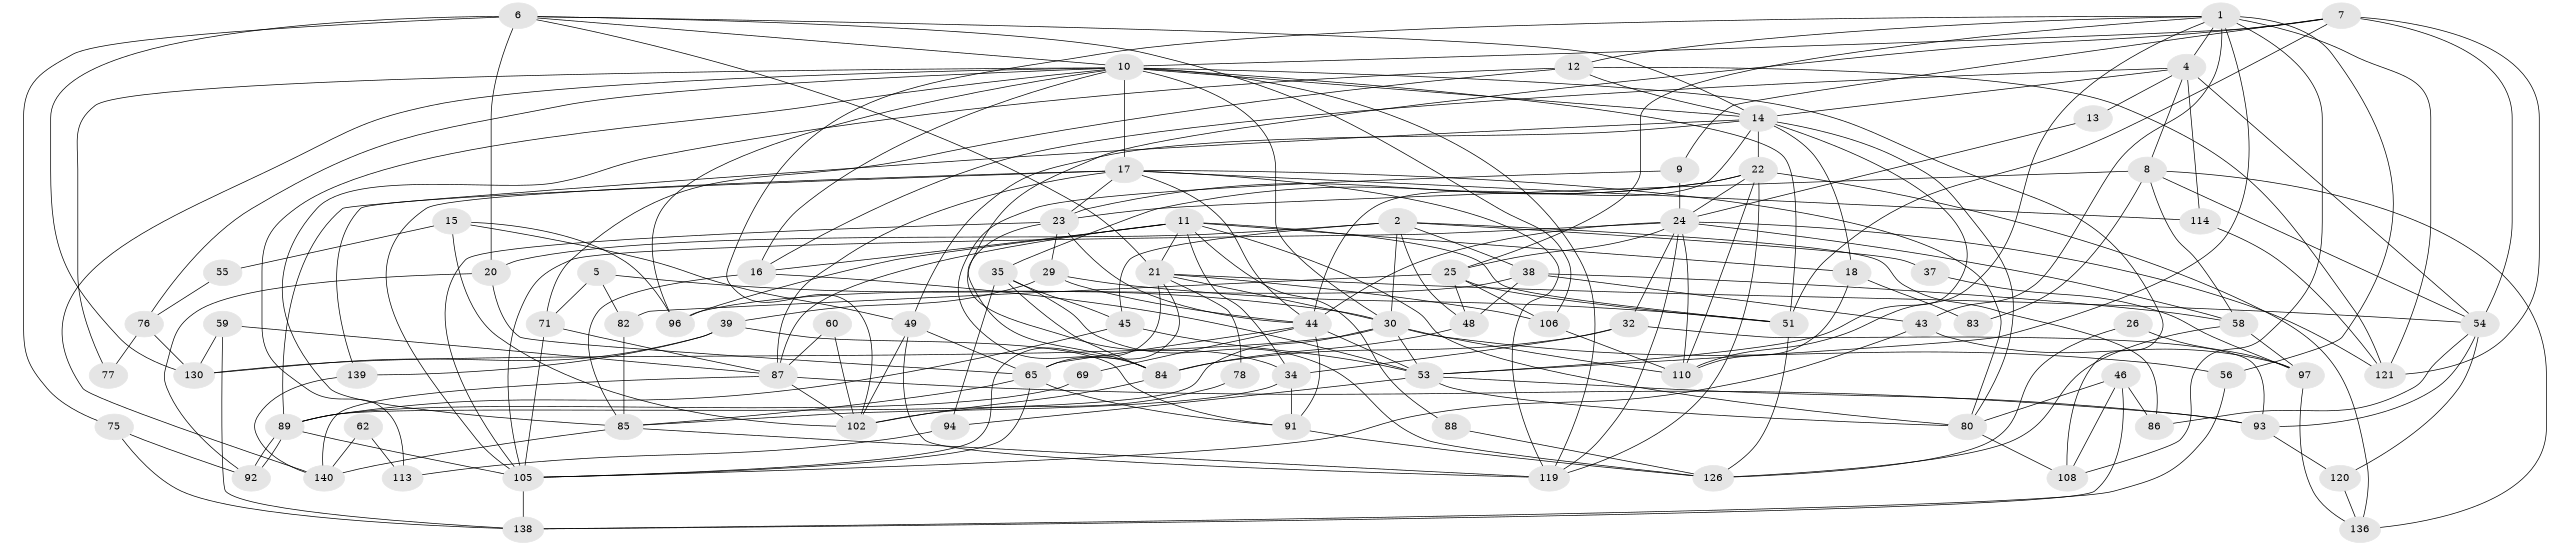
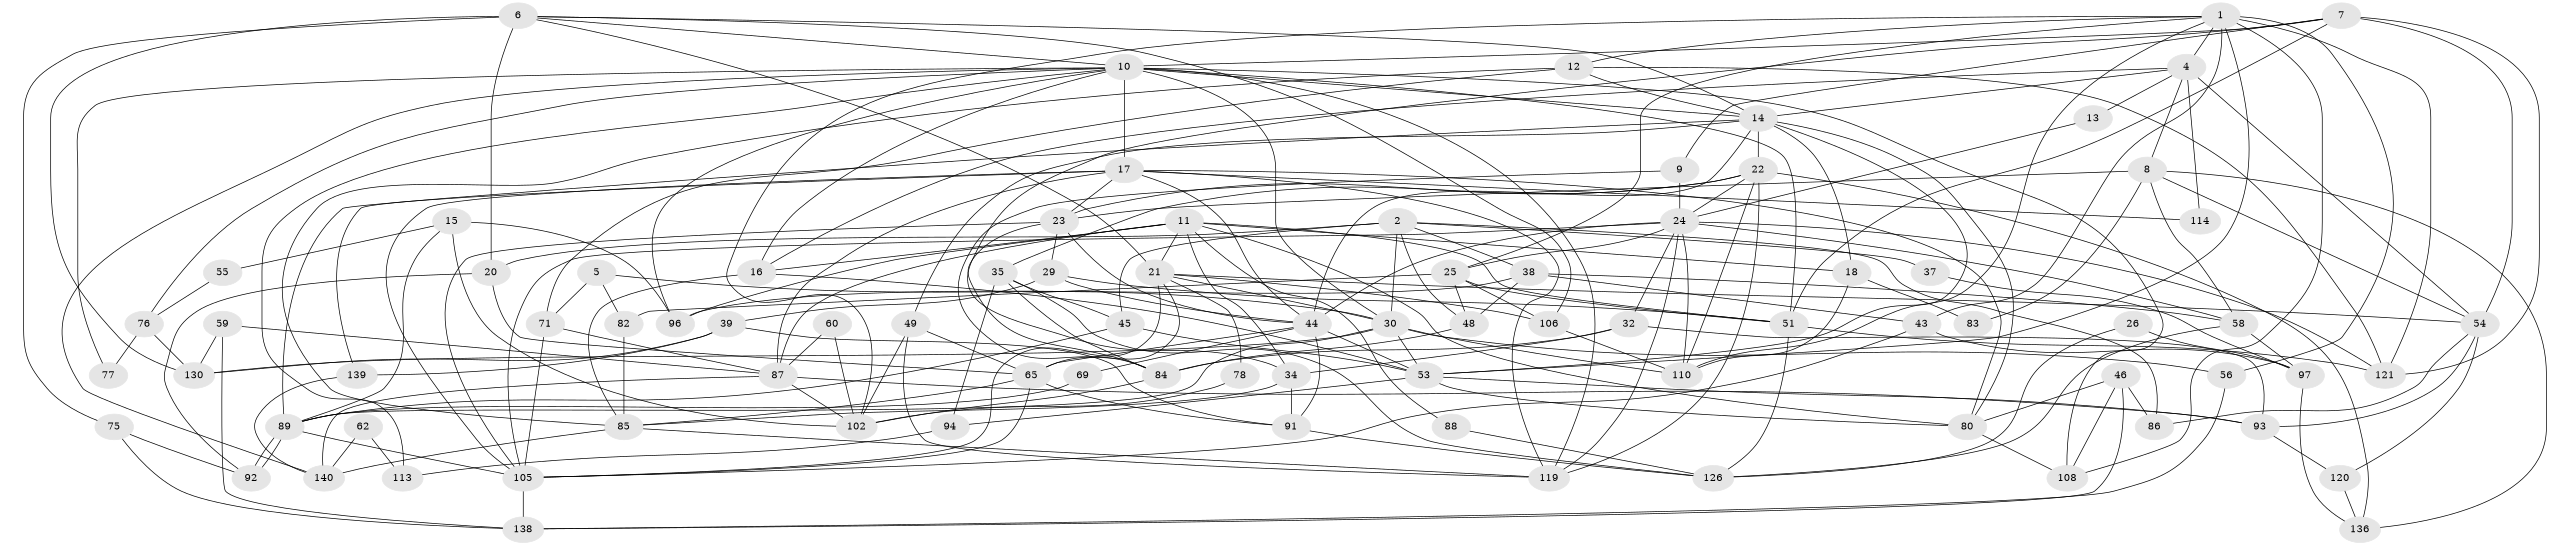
edge "15" -- "49": now "15" -- "89"
edge "114" -- "121": now "51" -- "121"
